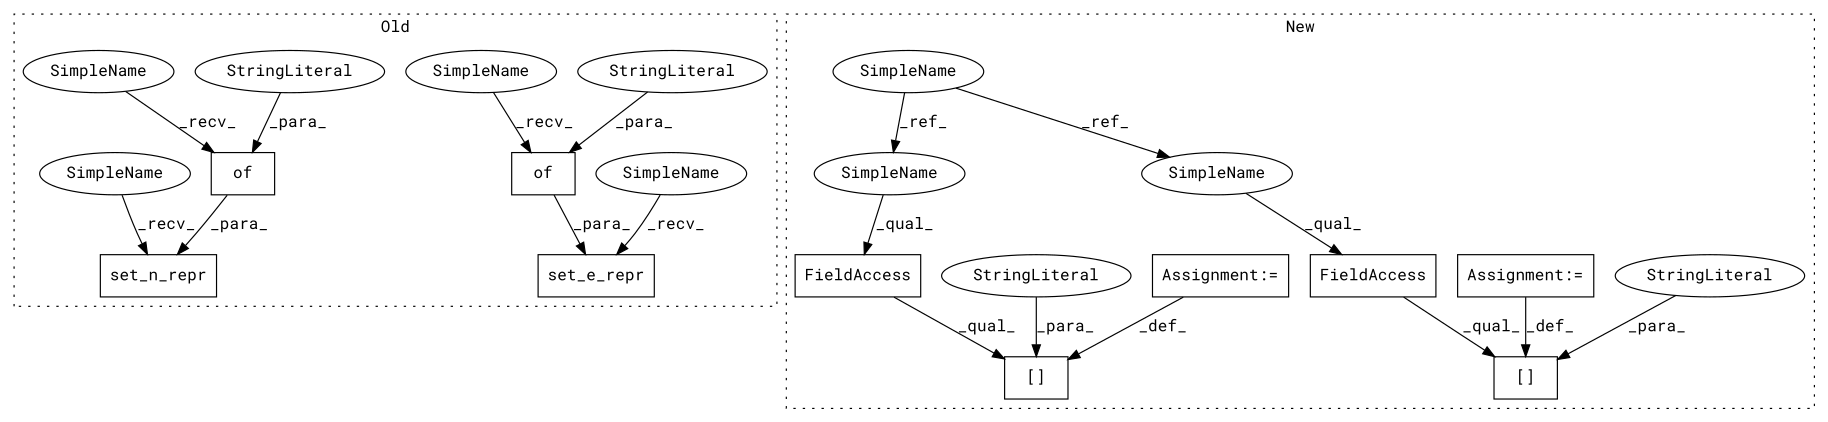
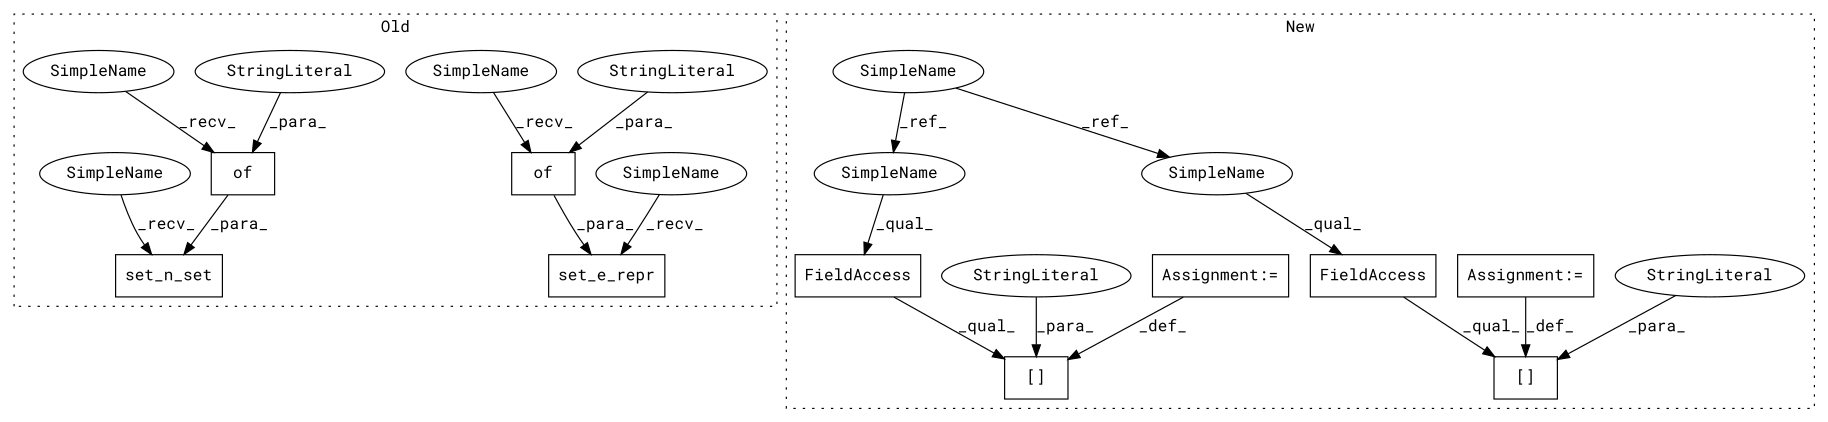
node "set_n_repr": label "set_n_repr" -> "set_n_set"
